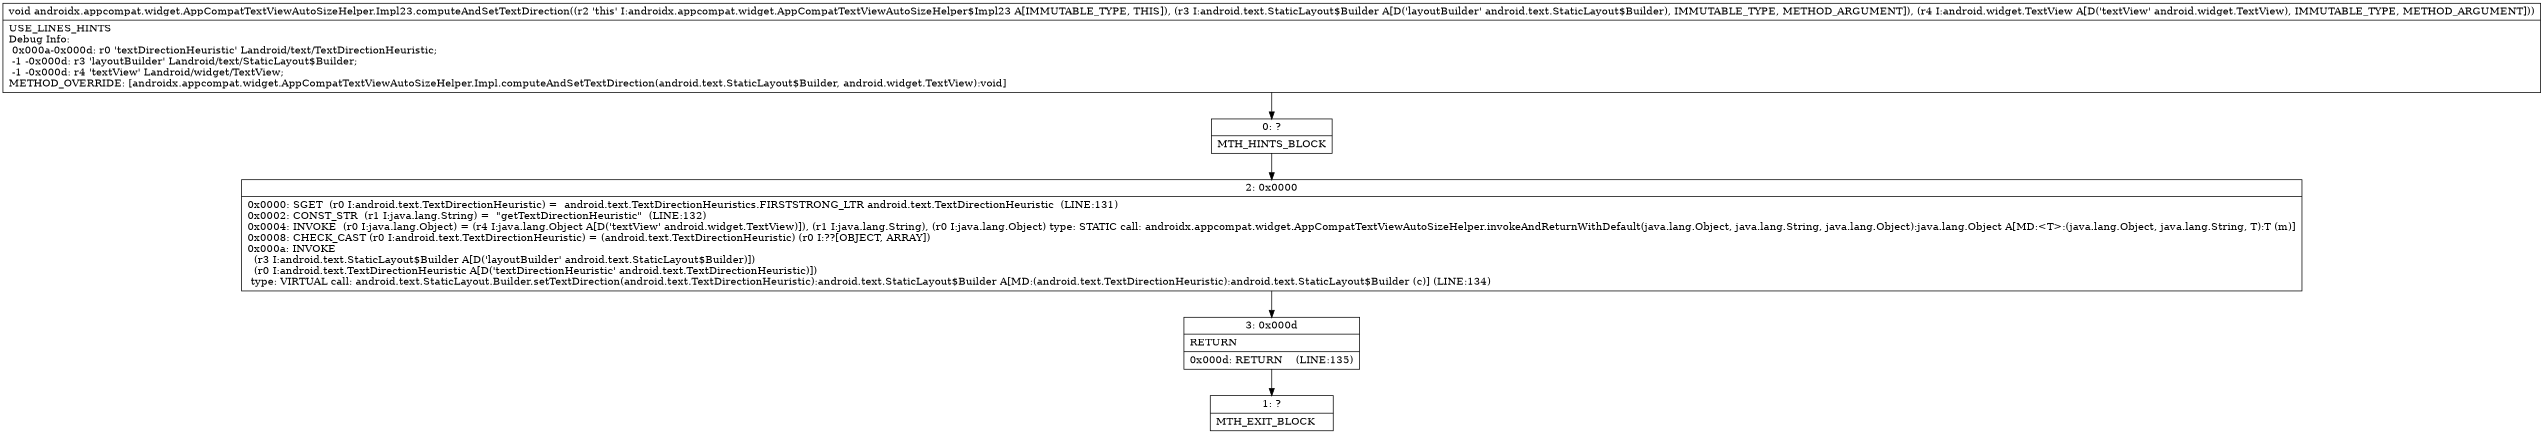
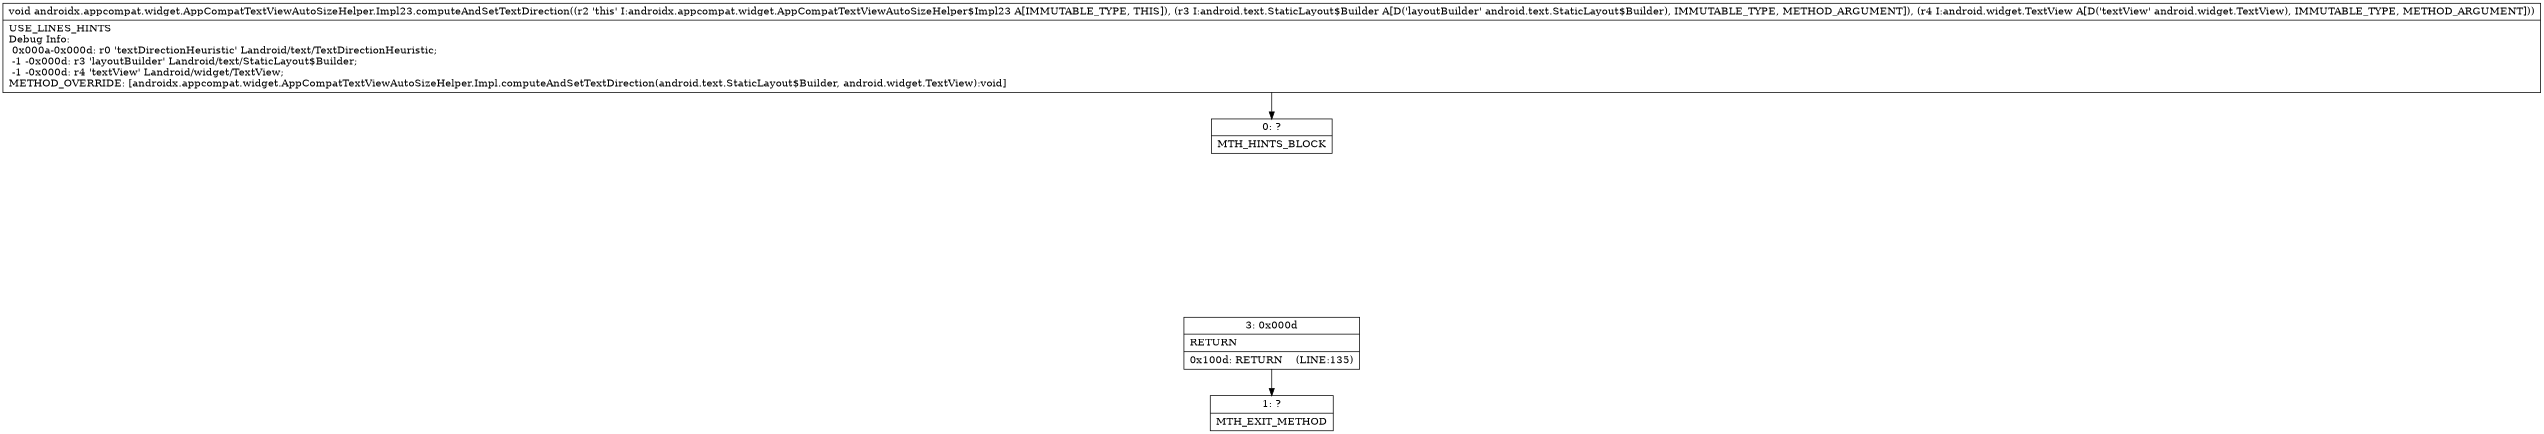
node "2: 0x0000": removed
node "3: 0x000d": text "0x000d: RETURN    (LINE:135)" -> "0x100d: RETURN    (LINE:135)"
node "1: ?": text "MTH_EXIT_BLOCK" -> "MTH_EXIT_METHOD"
